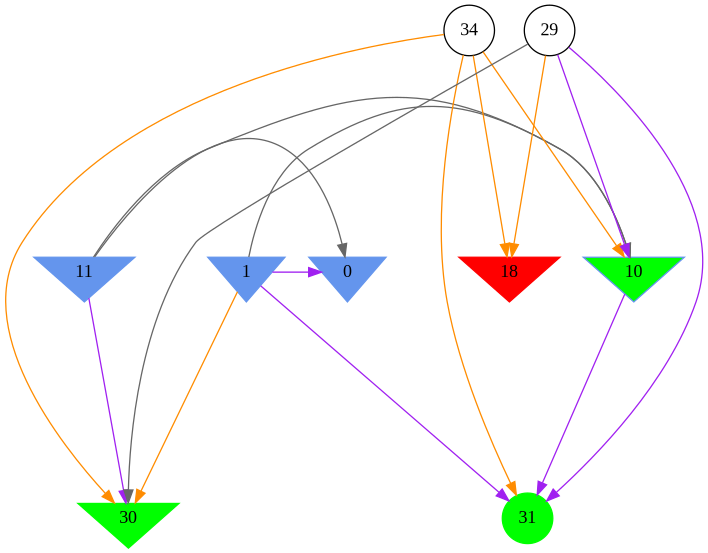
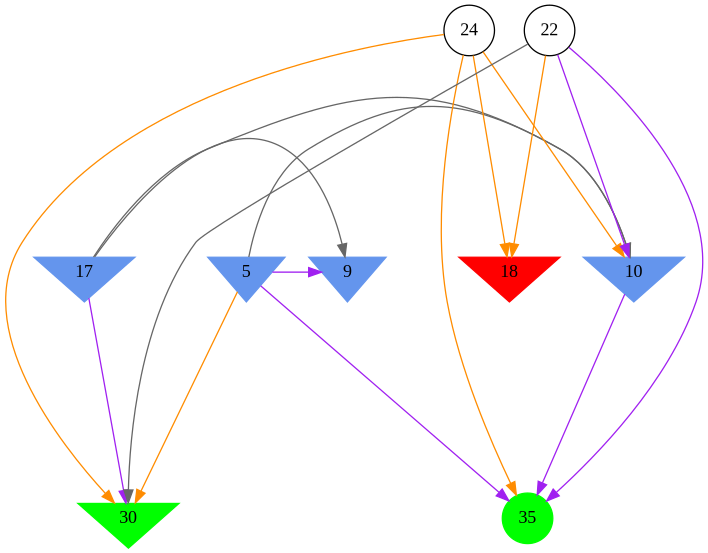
node "34": label "34" -> "24"
node "29": label "29" -> "22"
node "11": label "11" -> "17"
node "1": label "1" -> "5"
node "0": label "0" -> "9"
node "10": fillcolor green -> cornflowerblue
node "31": label "31" -> "35"
